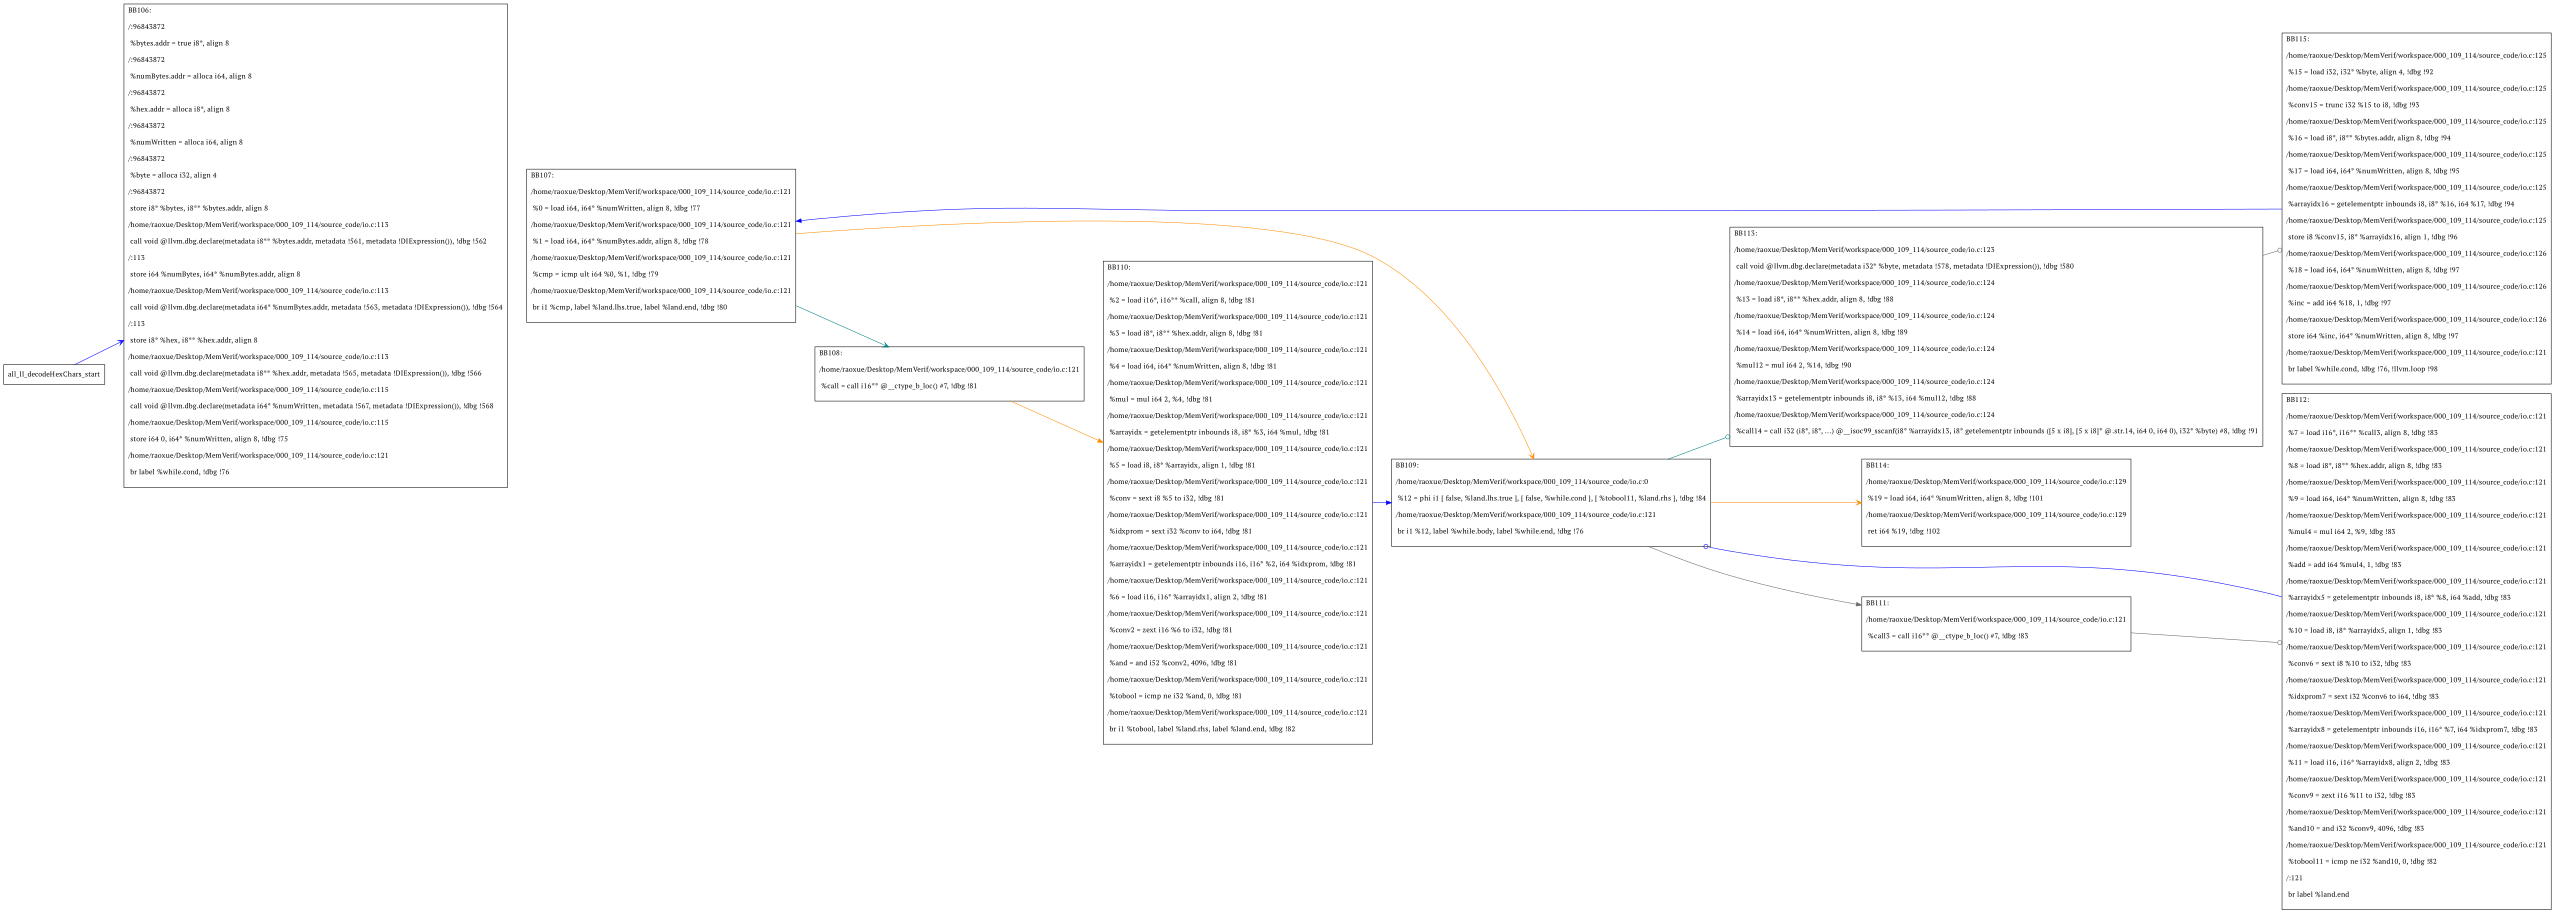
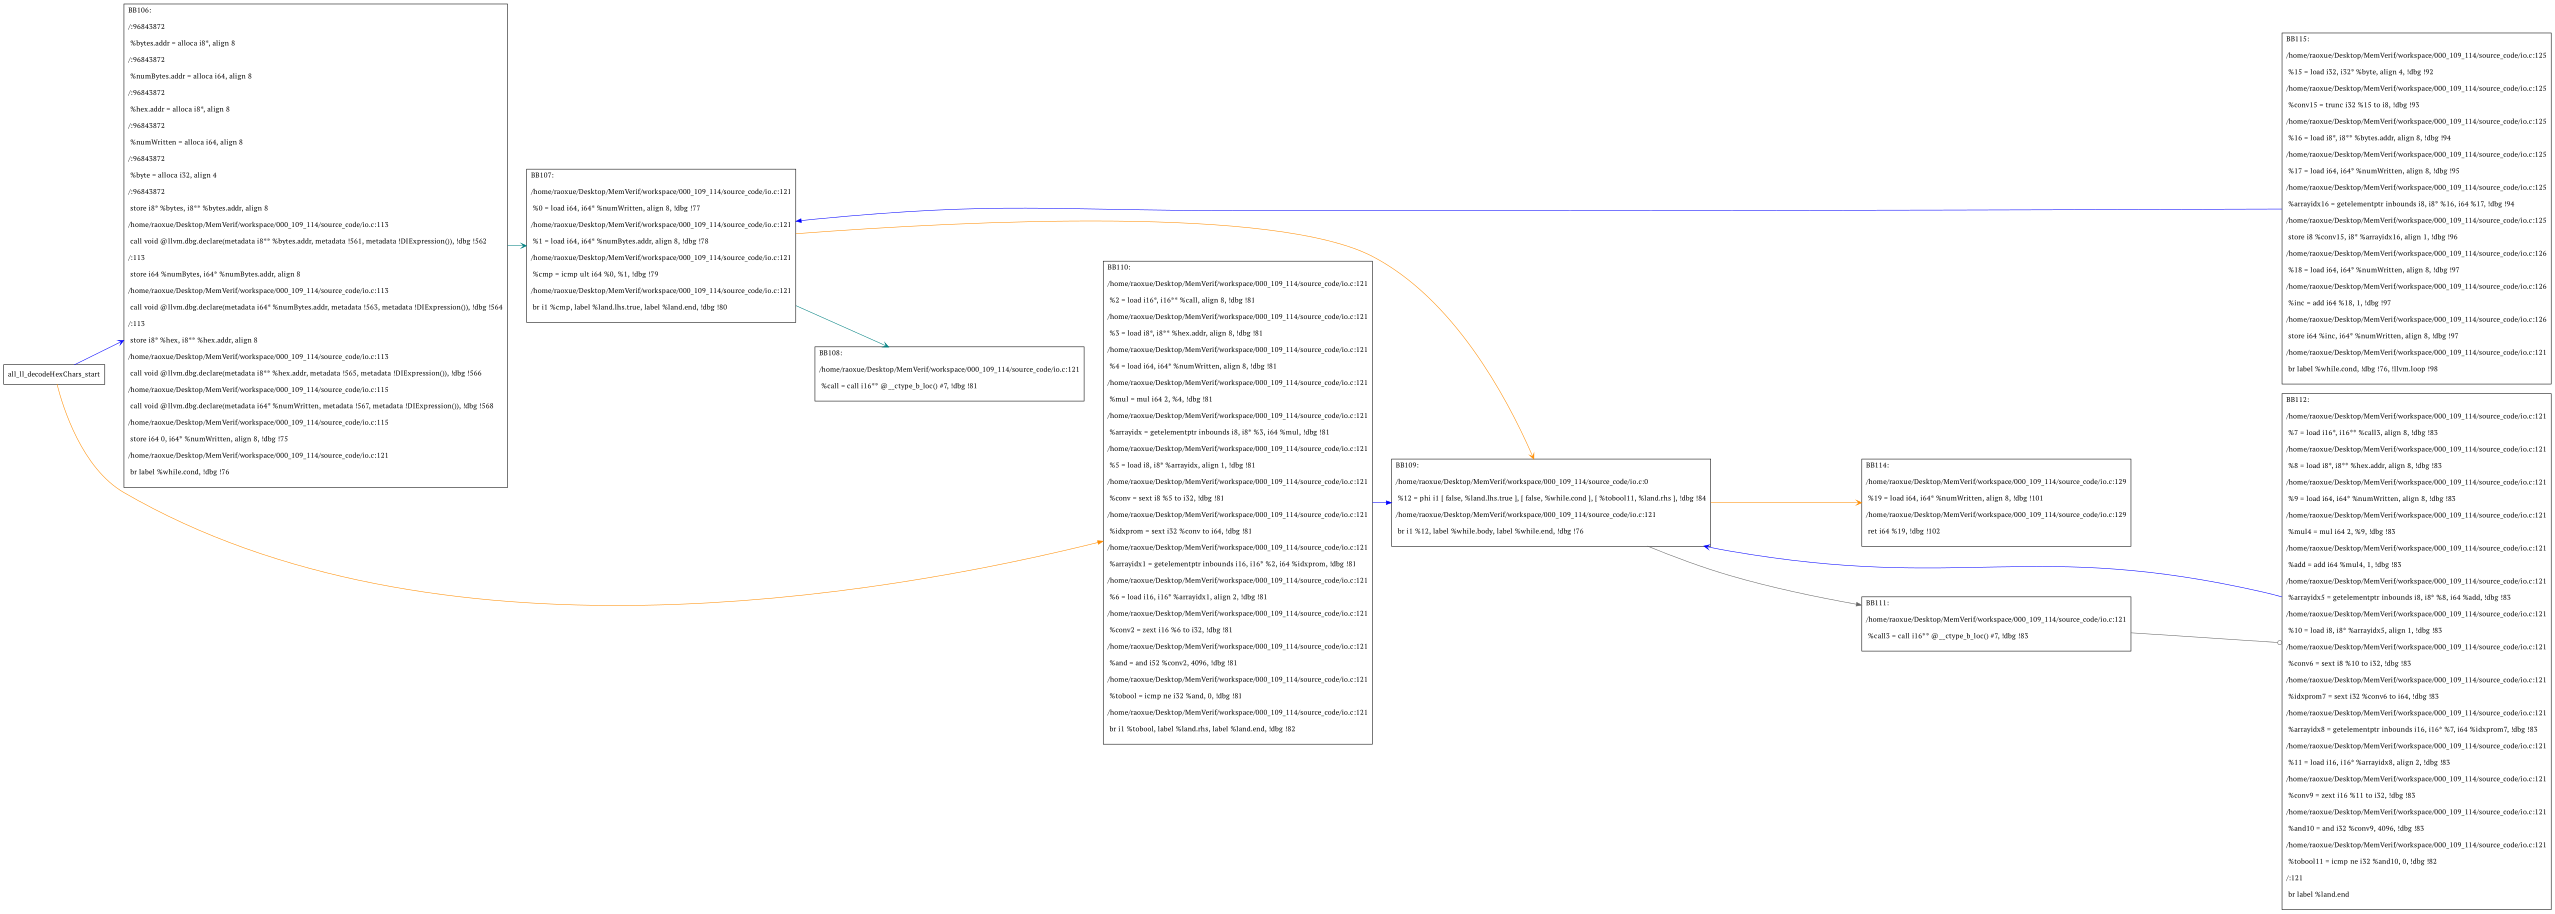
node "BB106:": text "%bytes.addr = true i8*, align 8" -> "%bytes.addr = alloca i8*, align 8"
edge "BB106:" -> "BB107:": added
node "BB113:": removed
edge "BB108:" -> "BB110:": now "all_ll_decodeHexChars_start" -> "BB110:"
edge "BB112:" -> "BB109:": arrowhead odot -> vee
